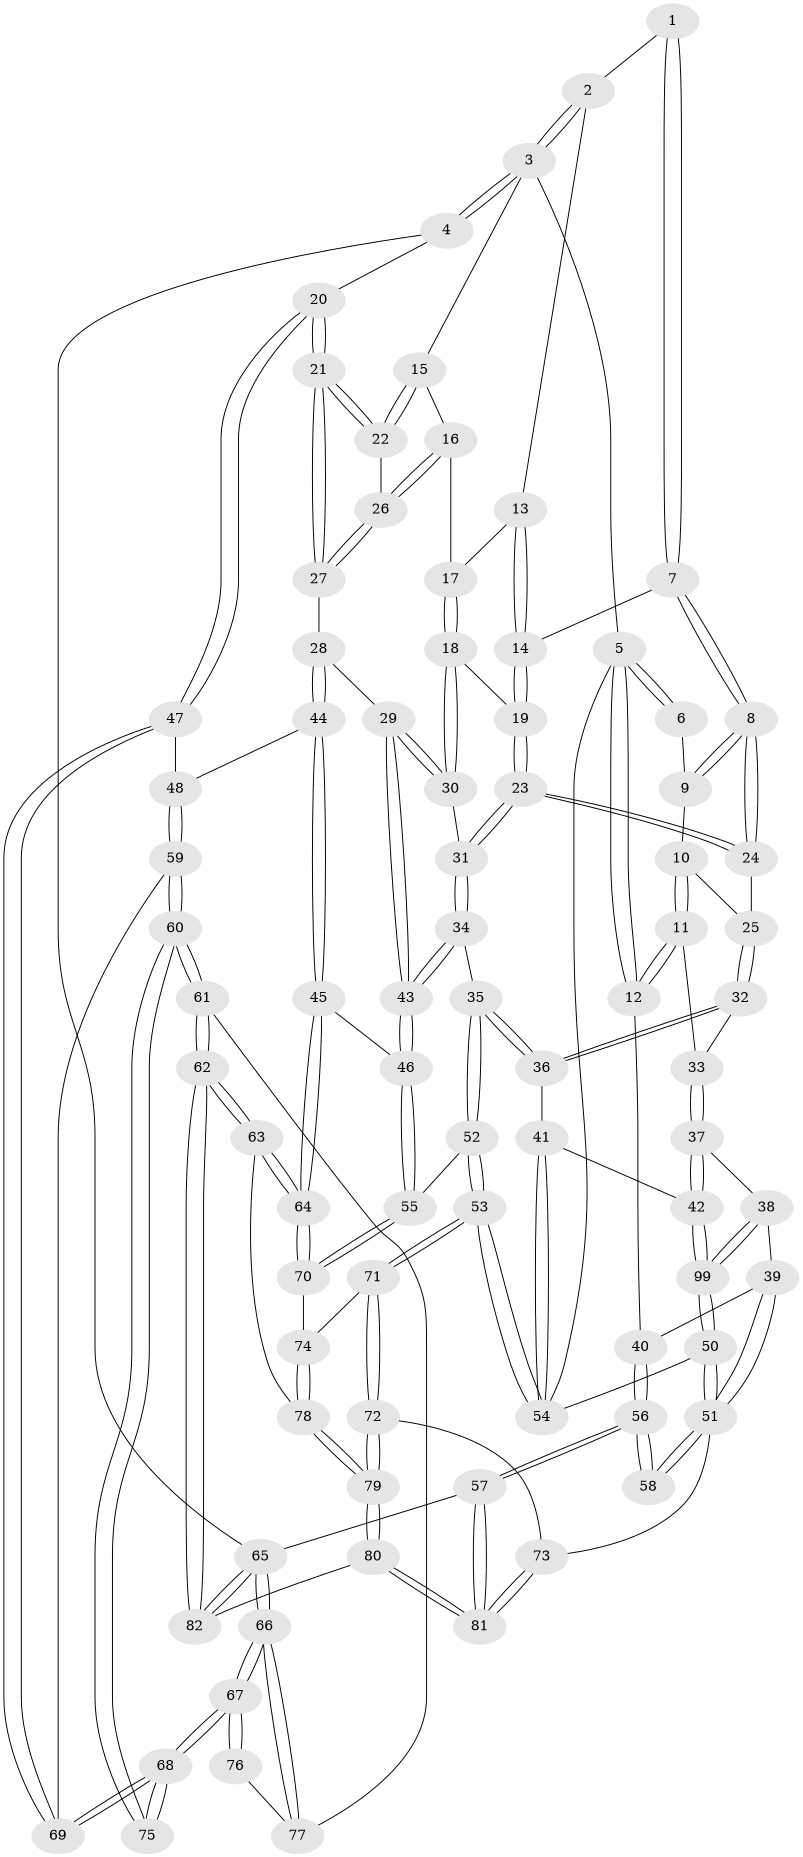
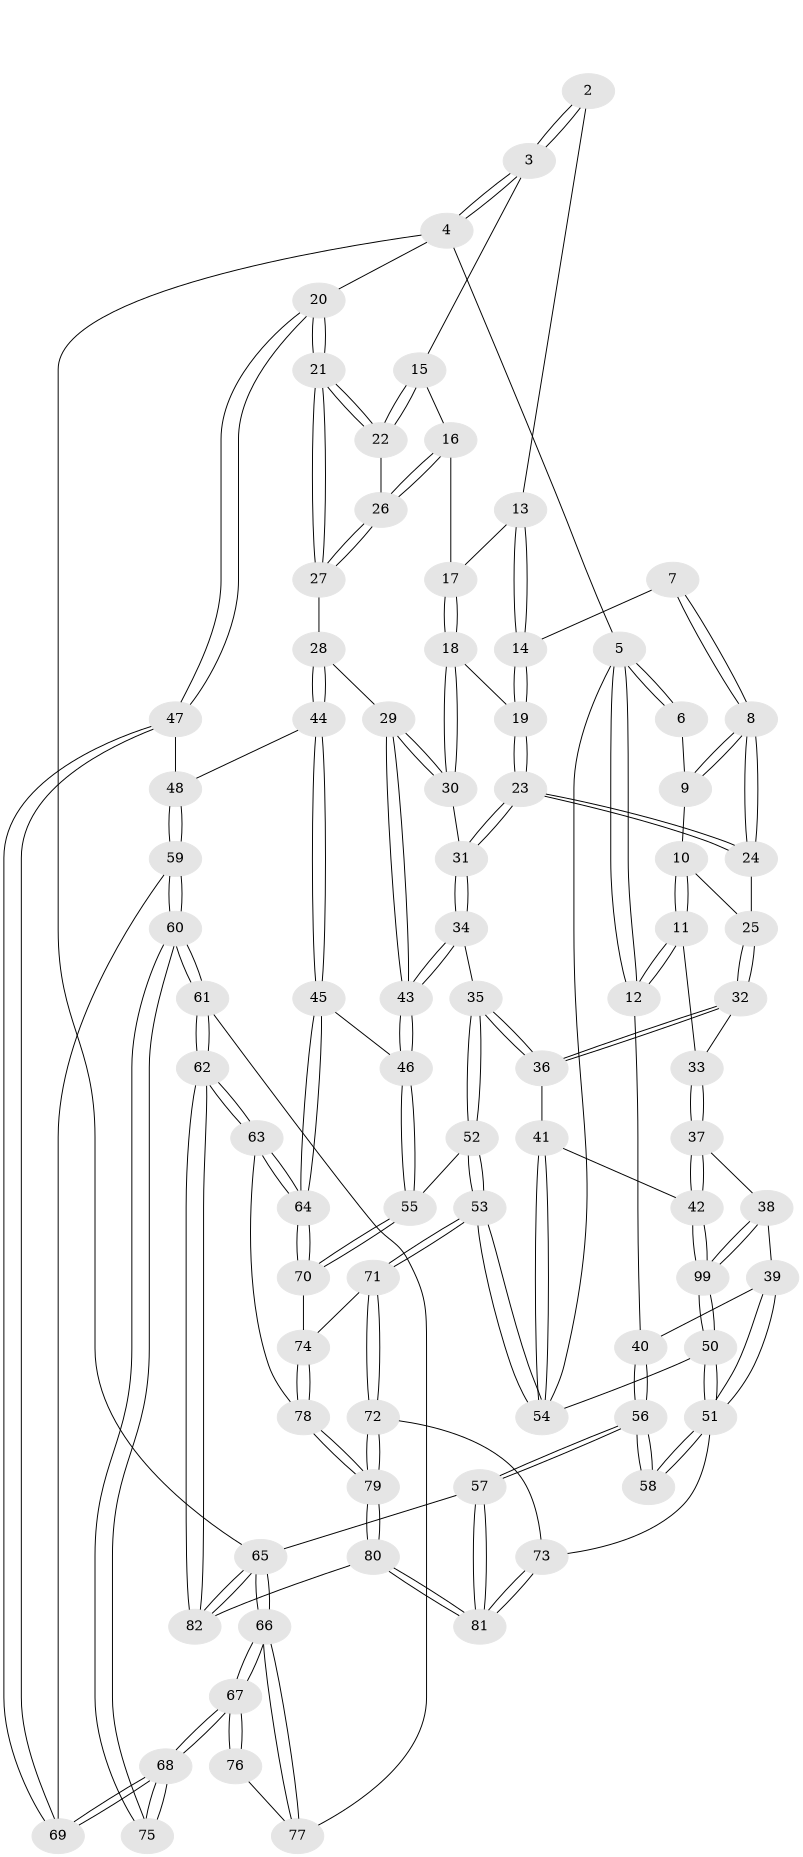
node "1": removed
edge "3" -- "5": now "4" -- "5"
